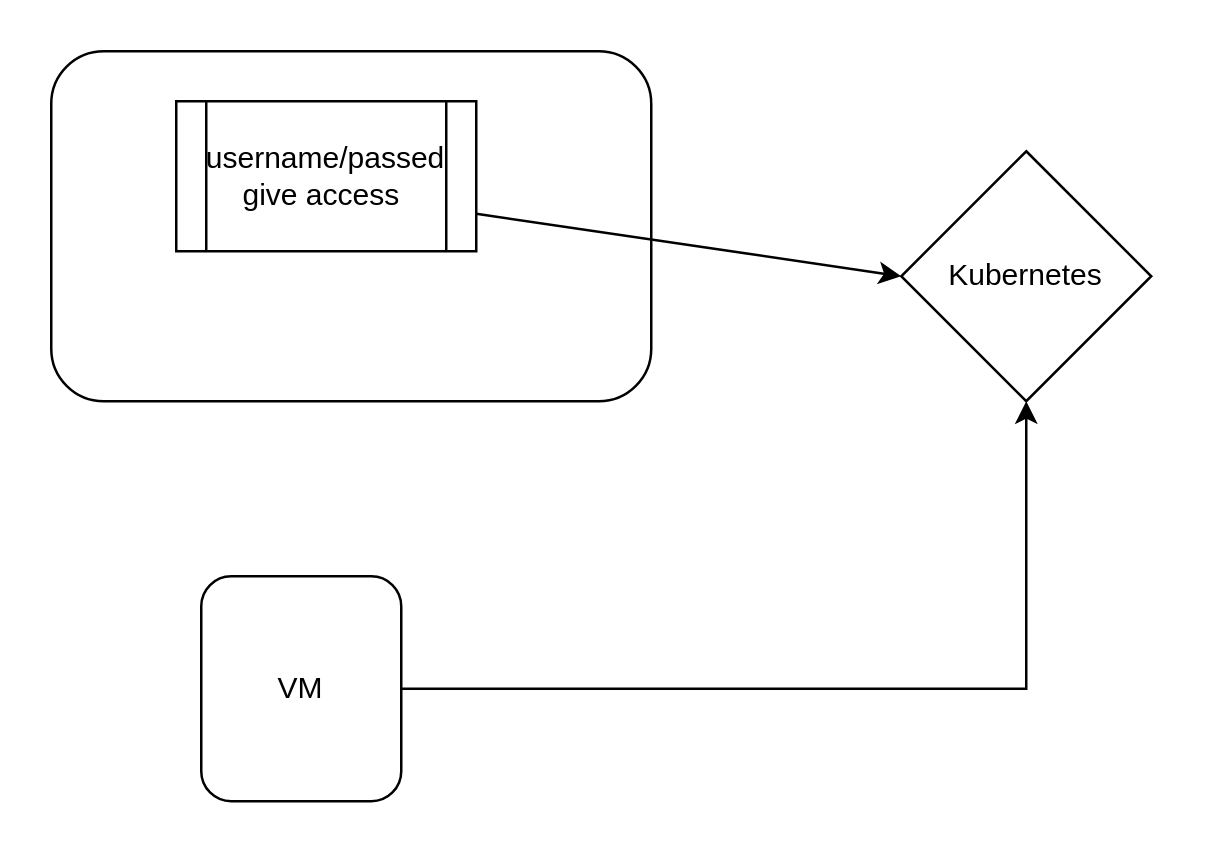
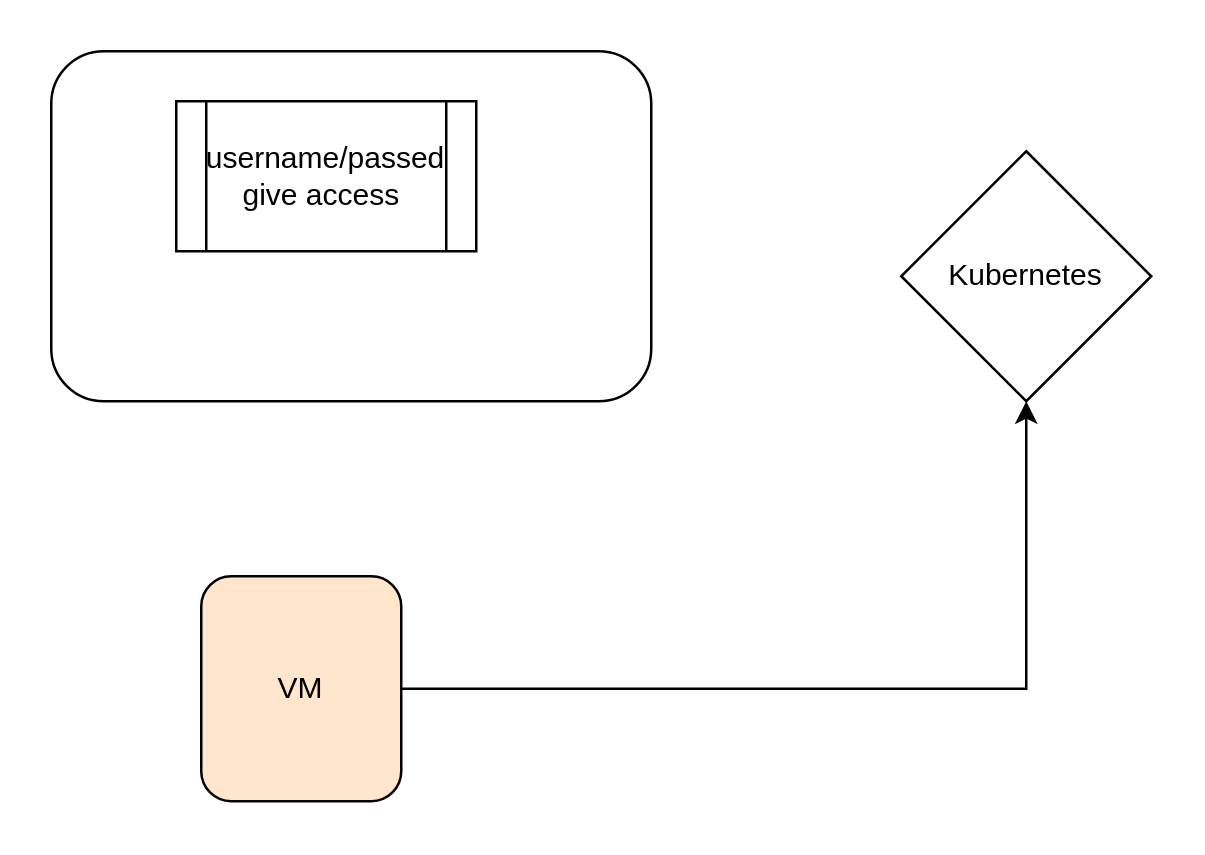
edge "username/passed give access" -> "Kubernetes": removed
node "VM": fillcolor #ffffff -> #ffe6cc
